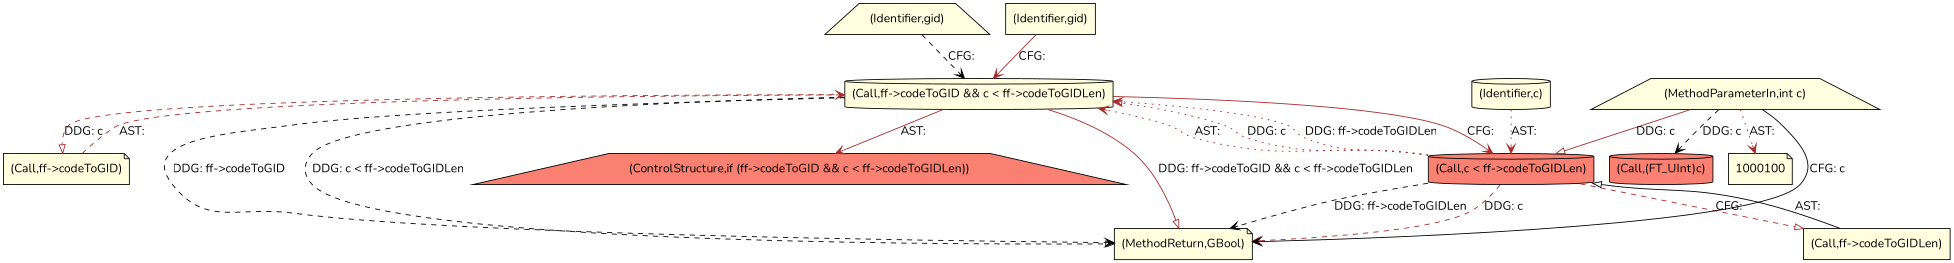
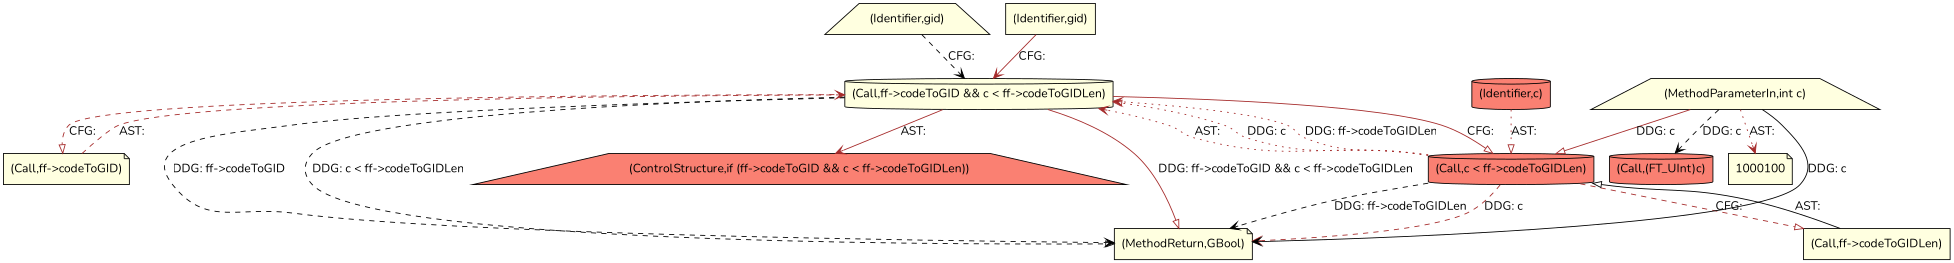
node "(Identifier,c)": fillcolor lightyellow -> salmon
edge "(Call,ff->codeToGID && c < ff->codeToGIDLen)" -> "(Call,c < ff->codeToGIDLen)": arrowhead vee -> onormal
edge "(Identifier,c)" -> "(Call,c < ff->codeToGIDLen)": arrowhead vee -> onormal
edge "(Call,ff->codeToGID && c < ff->codeToGIDLen)" -> "(Call,ff->codeToGID)": label "DDG: c" -> "CFG: "
edge "(MethodParameterIn,int c)" -> "(MethodReturn,GBool)": label "CFG: c" -> "DDG: c"
